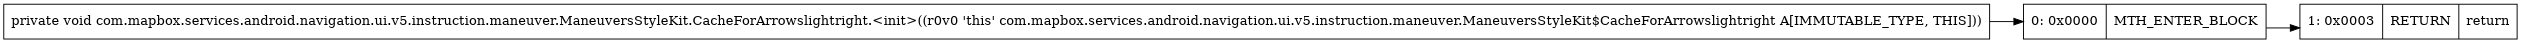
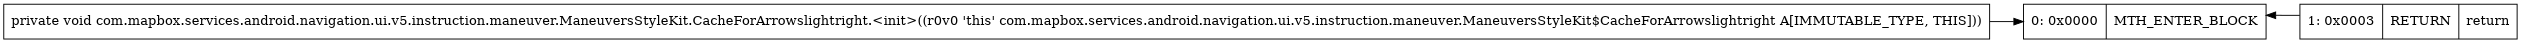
edge "0: 0x0000" -> "1: 0x0003": reversed
